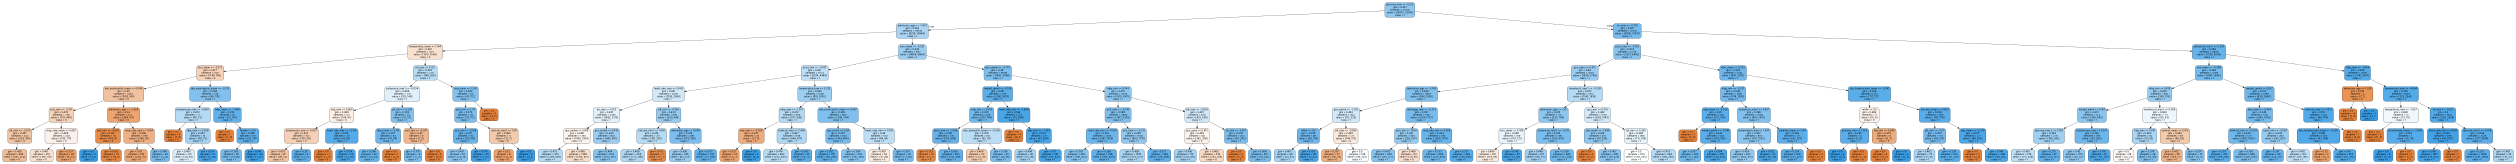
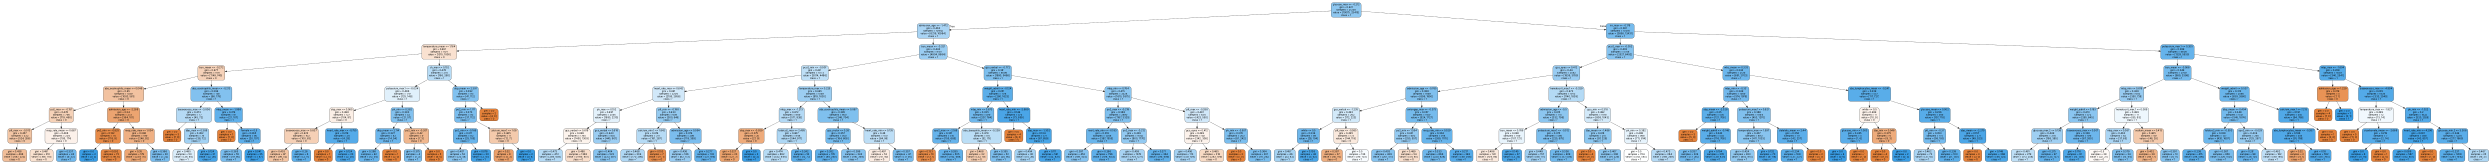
node "gini = 0.337 samples = 24 value = [9, 33] class = 1": fillcolor #eca06a -> #6fb8ec
node "gini = 0.497 samples = 53 value = [47, 40] totalco = 0": label "gini = 0.497 samples = 53 value = [47, 40] totalco = 0" -> "gini = 0.497 samples = 53 value = [47, 40] class = 0"
node "gini = 0.42 samples = 105 value = [52, 121] class = 1": removed
